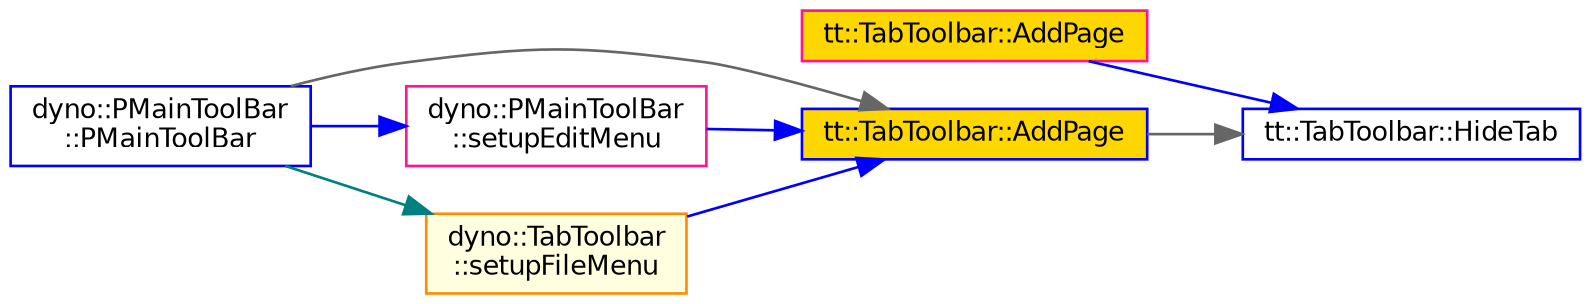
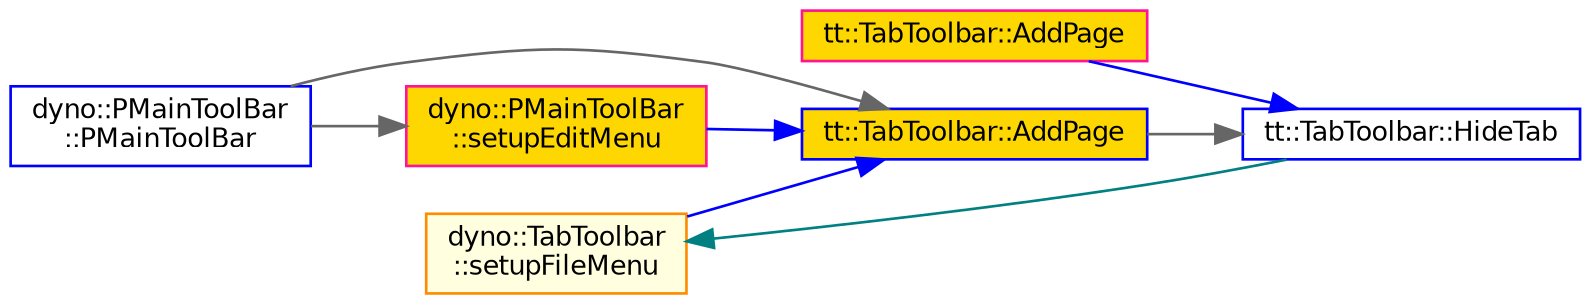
edge "dyno::PMainToolBar ::PMainToolBar" -> "dyno::PMainToolBar ::setupEditMenu": color blue -> gray40
node "dyno::PMainToolBar ::setupEditMenu": fillcolor white -> gold
edge "dyno::PMainToolBar ::PMainToolBar" -> "dyno::TabToolbar ::setupFileMenu": now "tt::TabToolbar::HideTab" -> "dyno::TabToolbar ::setupFileMenu"
